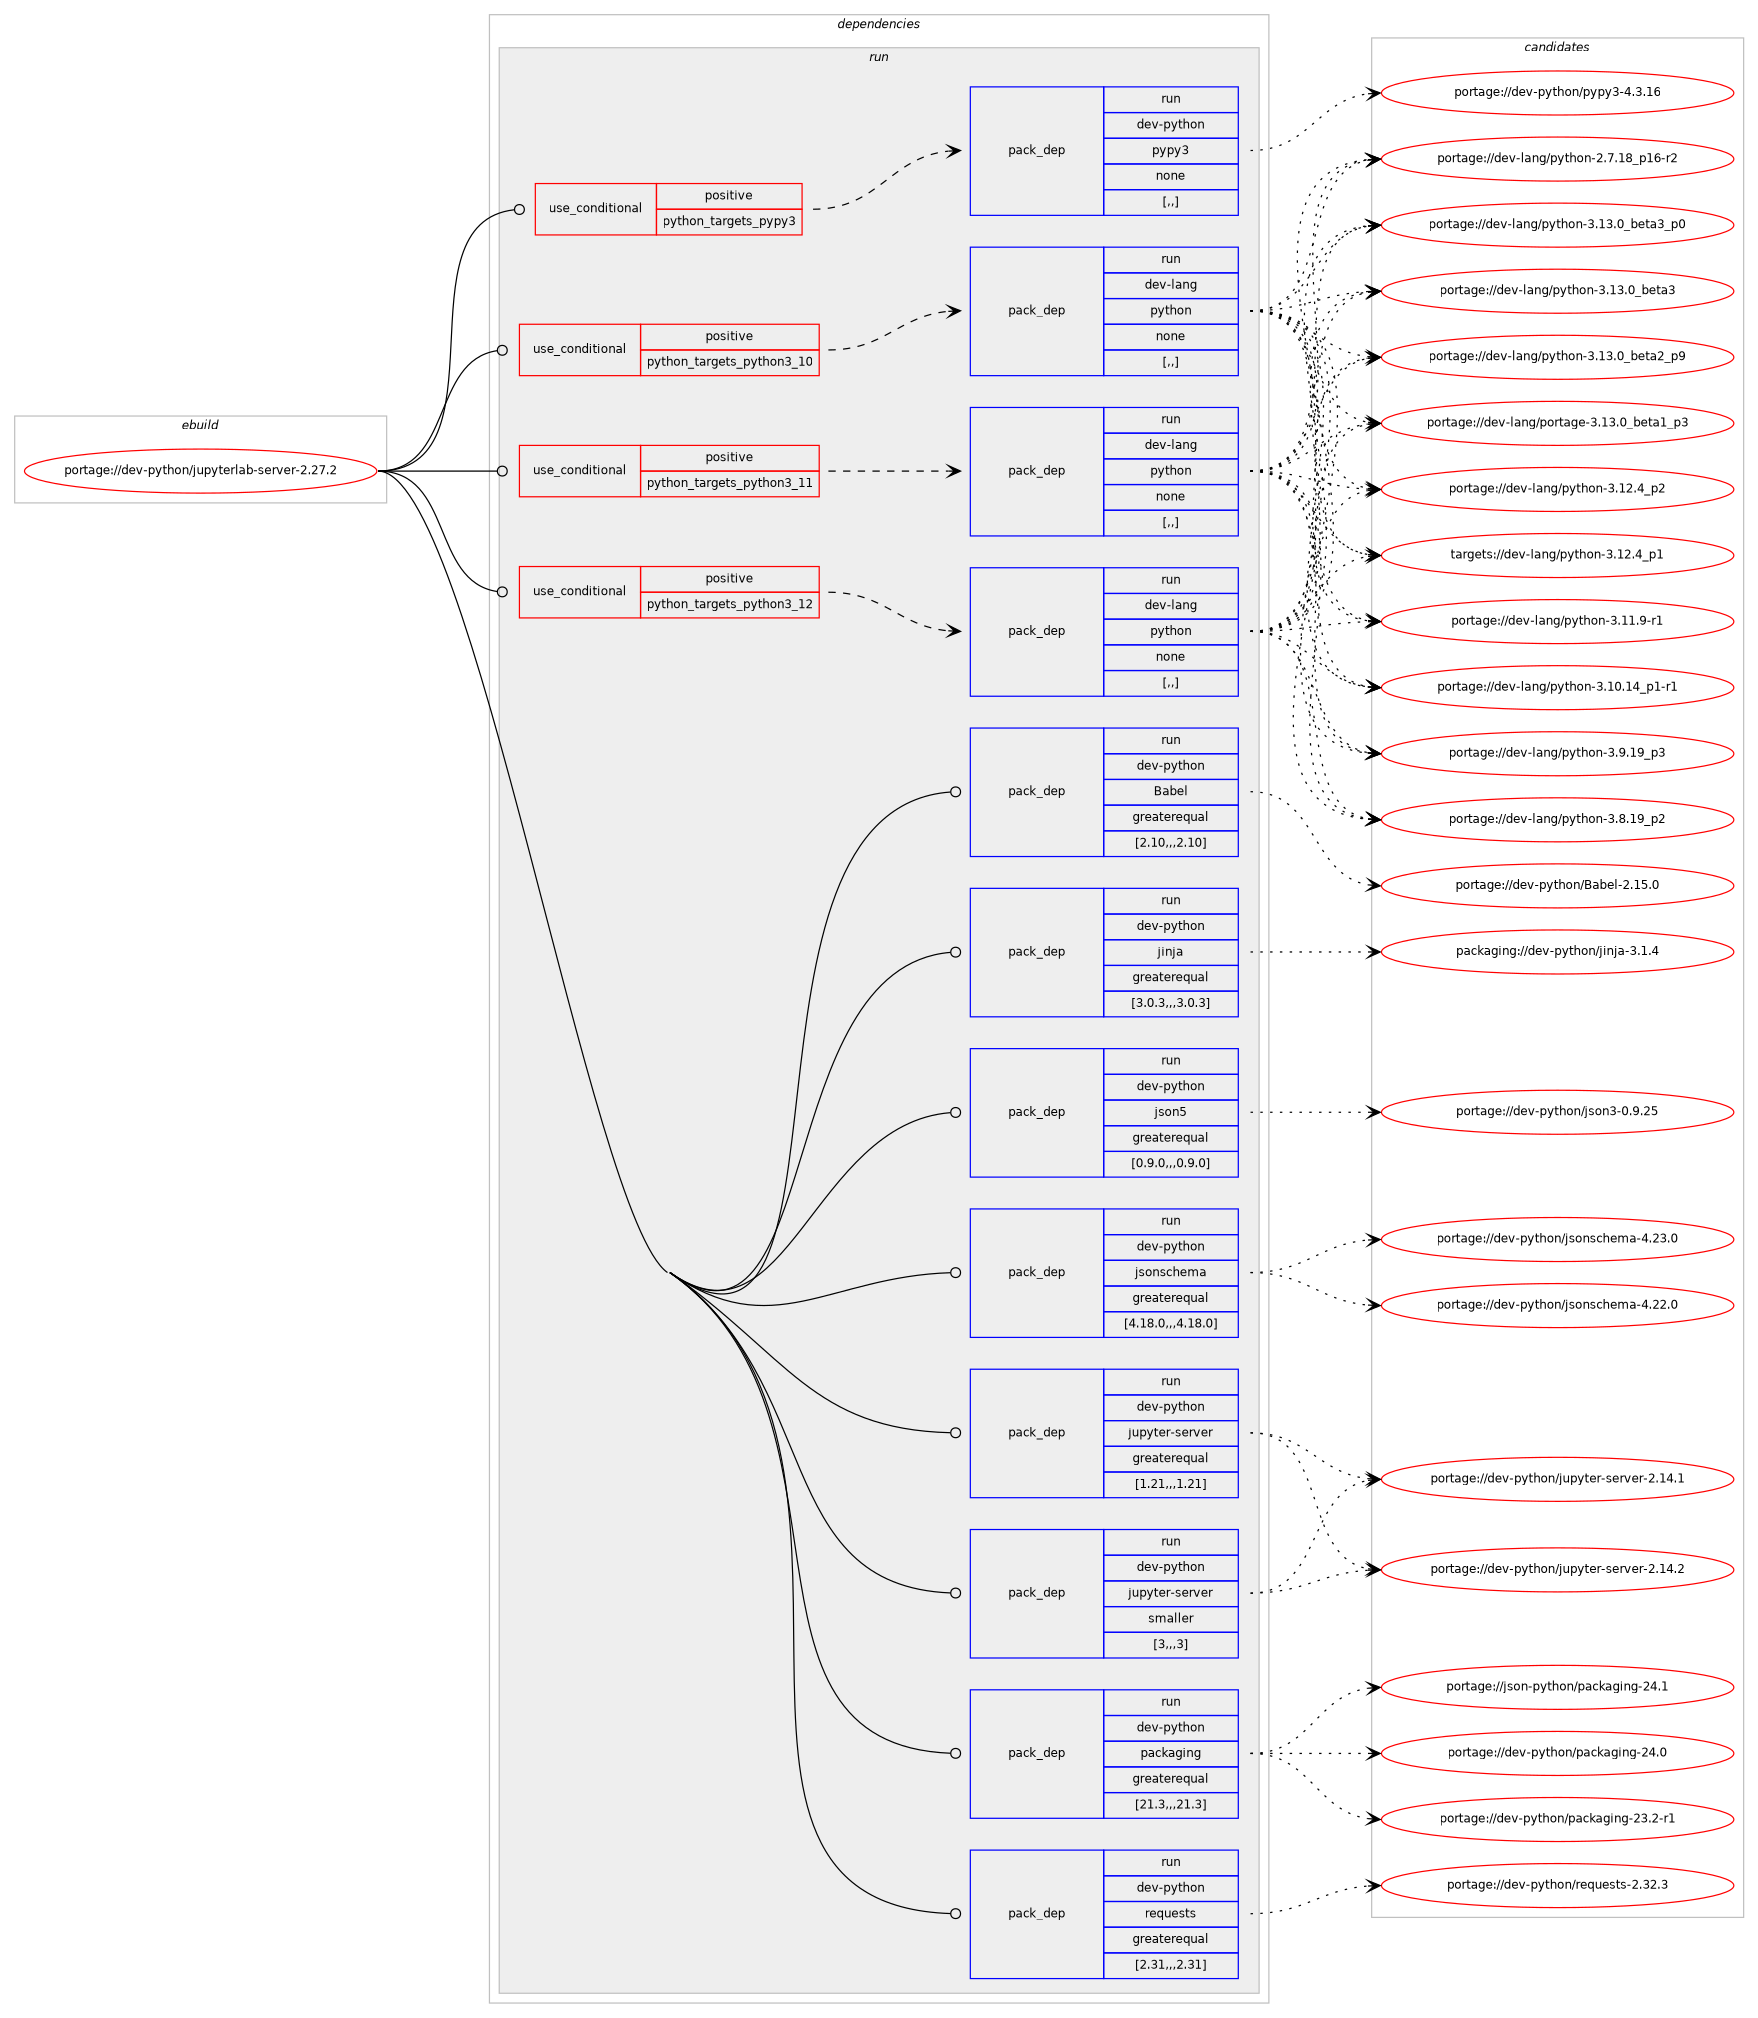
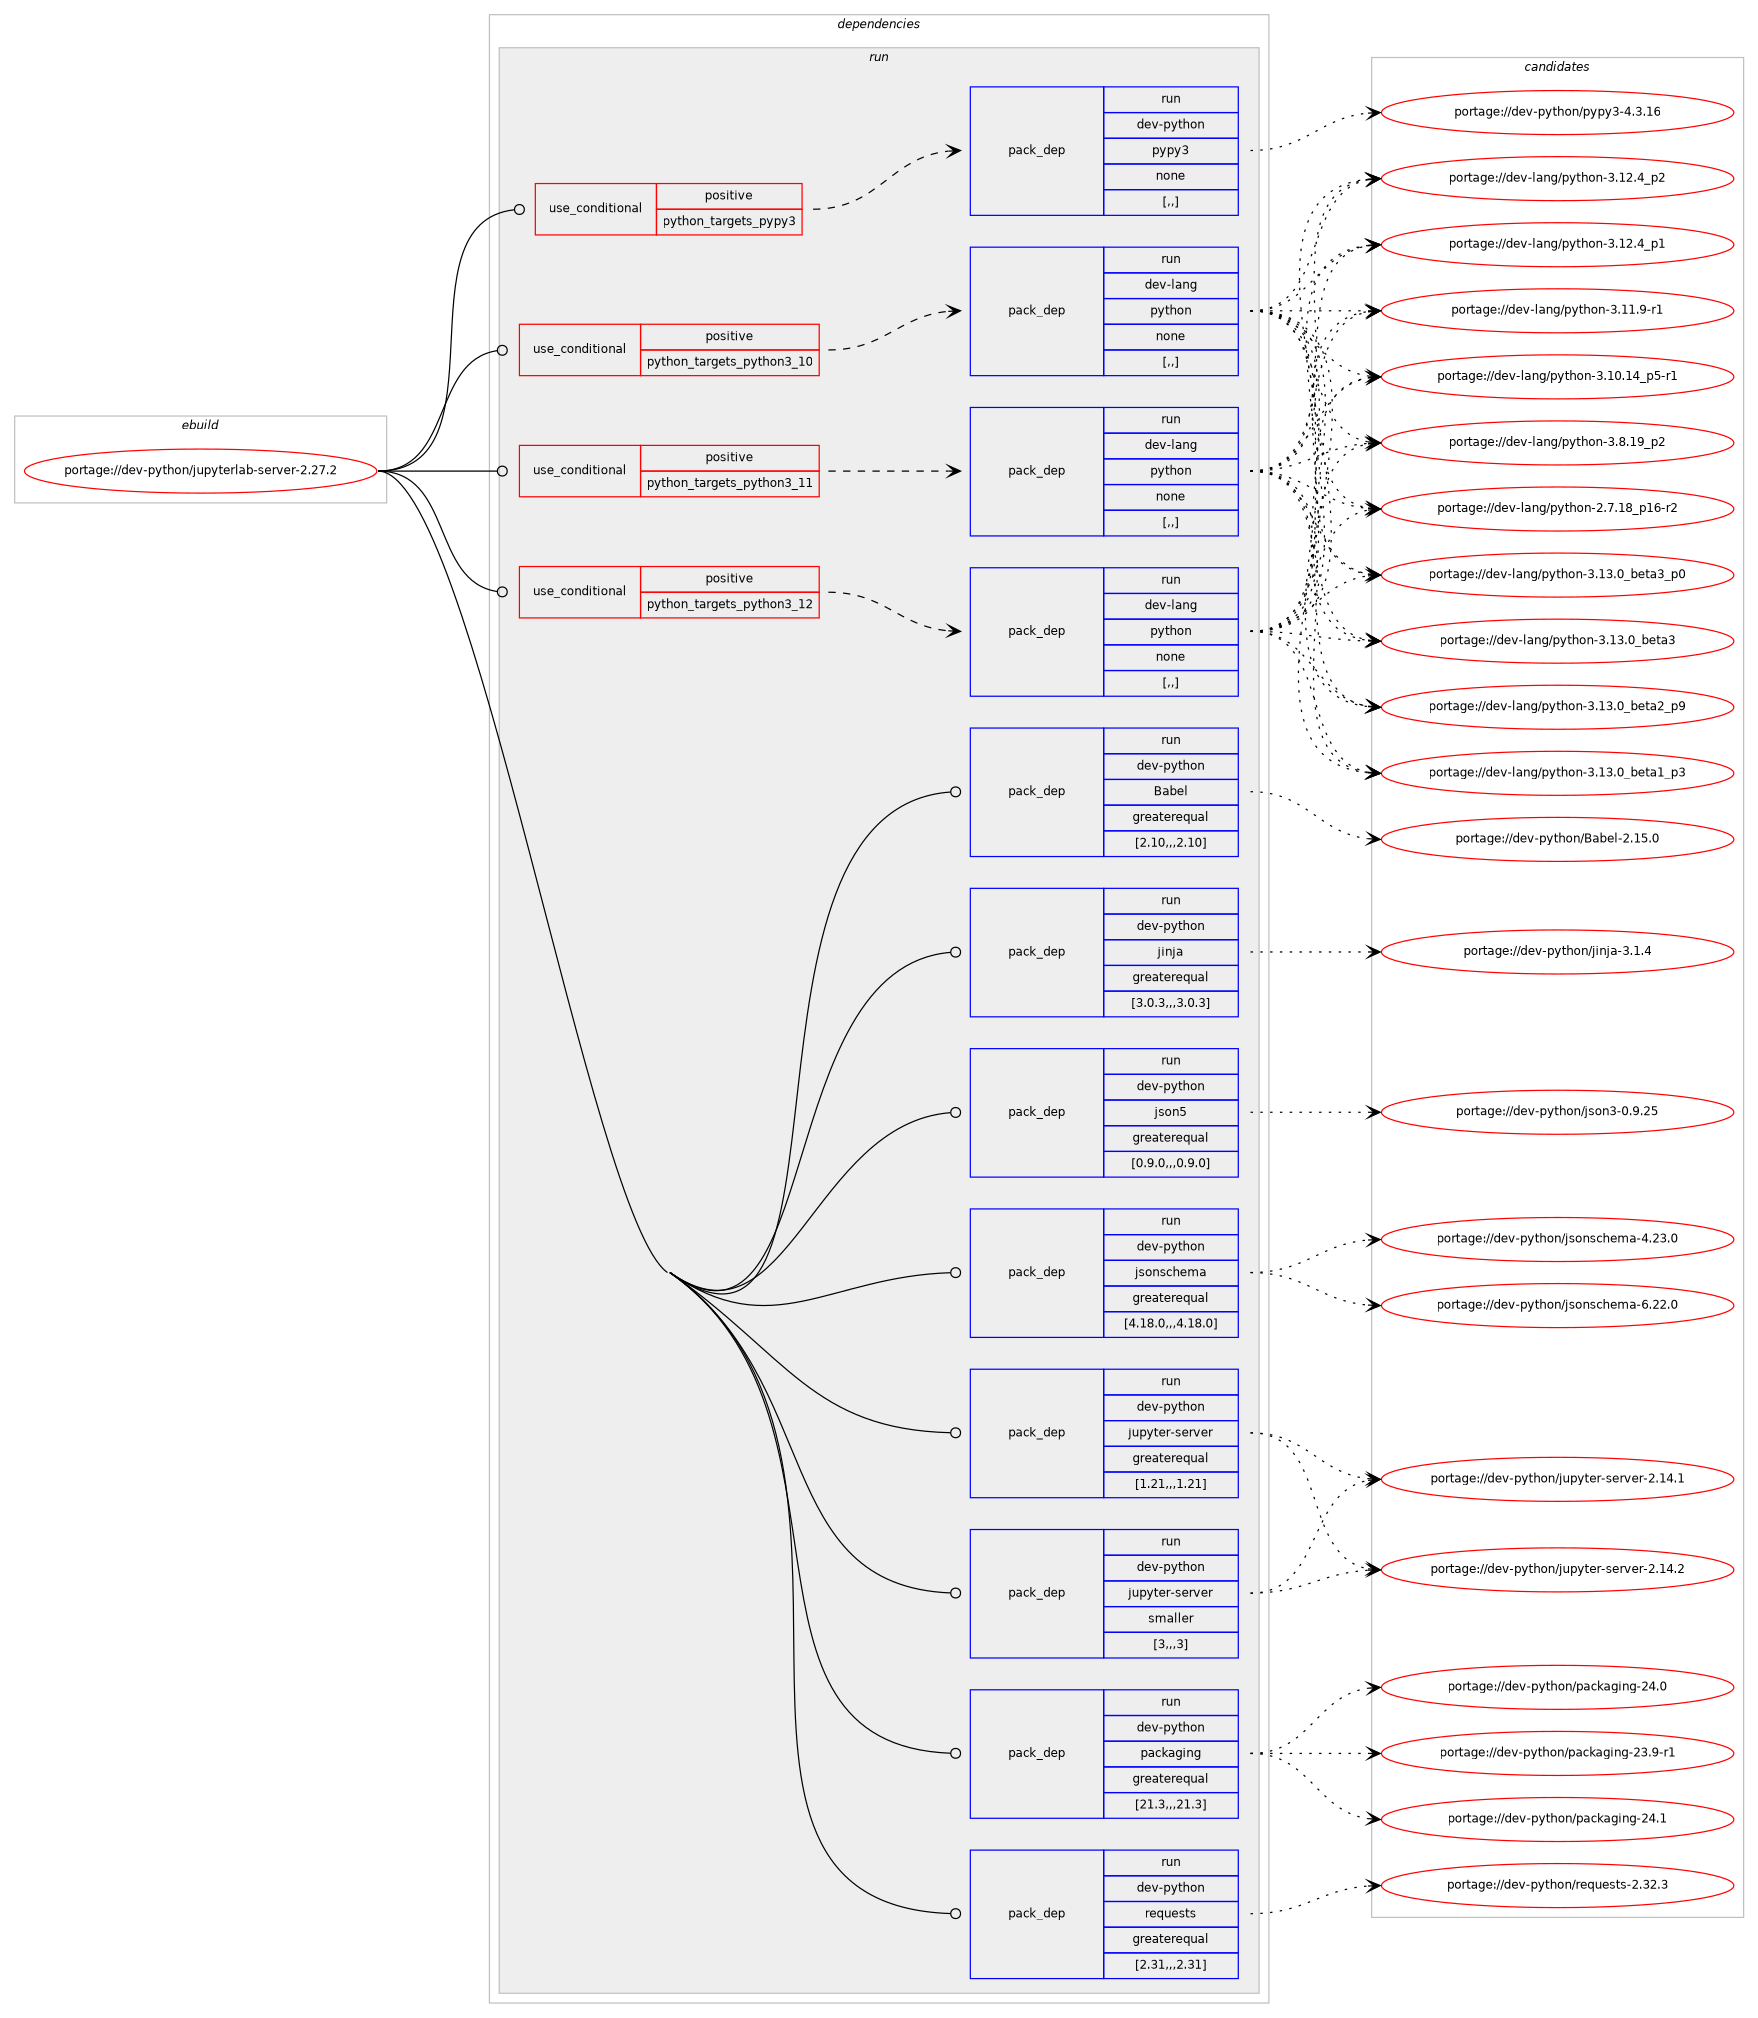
node "portage://dev-lang/portage-3.13.0_beta1_p3": label "portage://dev-lang/portage-3.13.0_beta1_p3" -> "portage://dev-lang/python-3.13.0_beta1_p3"
node "targets://dev-lang/python-3.12.4_p1": label "targets://dev-lang/python-3.12.4_p1" -> "portage://dev-lang/python-3.12.4_p1"
node "portage://dev-lang/python-3.10.14_p1-r1": label "portage://dev-lang/python-3.10.14_p1-r1" -> "portage://dev-lang/python-3.10.14_p5-r1"
node "portage://dev-lang/python-3.9.19_p3": removed
node "packaging://dev-python/jinja-3.1.4": label "packaging://dev-python/jinja-3.1.4" -> "portage://dev-python/jinja-3.1.4"
node "portage://dev-python/jsonschema-4.22.0": label "portage://dev-python/jsonschema-4.22.0" -> "portage://dev-python/jsonschema-6.22.0"
node "portage://json-python/packaging-24.1": label "portage://json-python/packaging-24.1" -> "portage://dev-python/packaging-24.1"
node "portage://dev-python/packaging-23.2-r1": label "portage://dev-python/packaging-23.2-r1" -> "portage://dev-python/packaging-23.9-r1"
